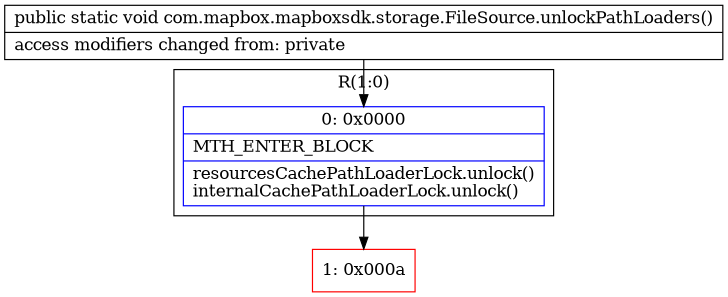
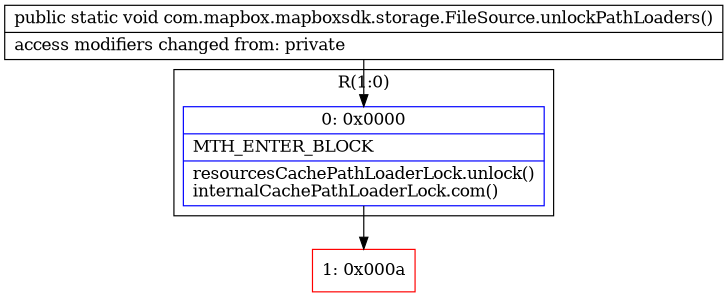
node "0: 0x0000": text "internalCachePathLoaderLock.unlock()" -> "internalCachePathLoaderLock.com()"
